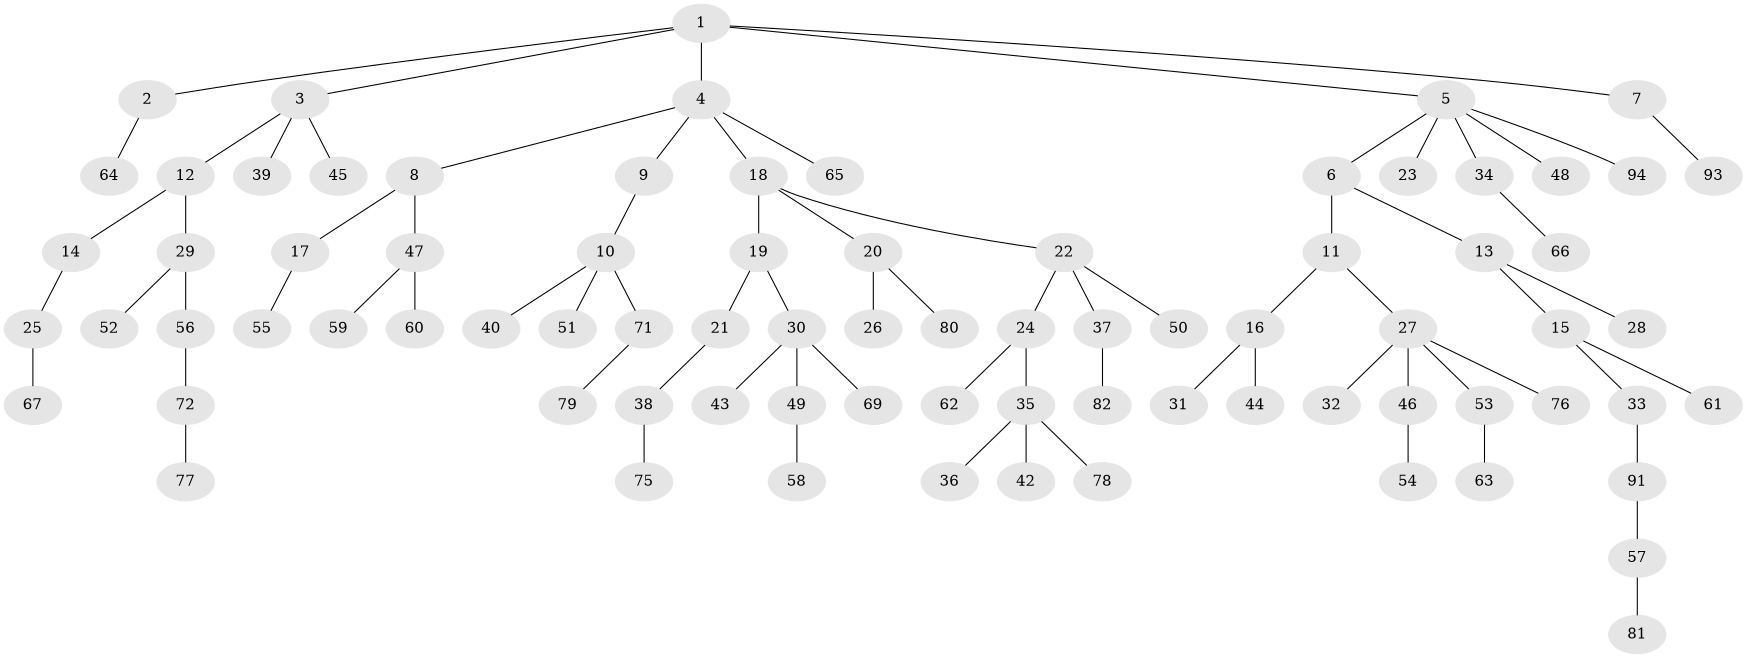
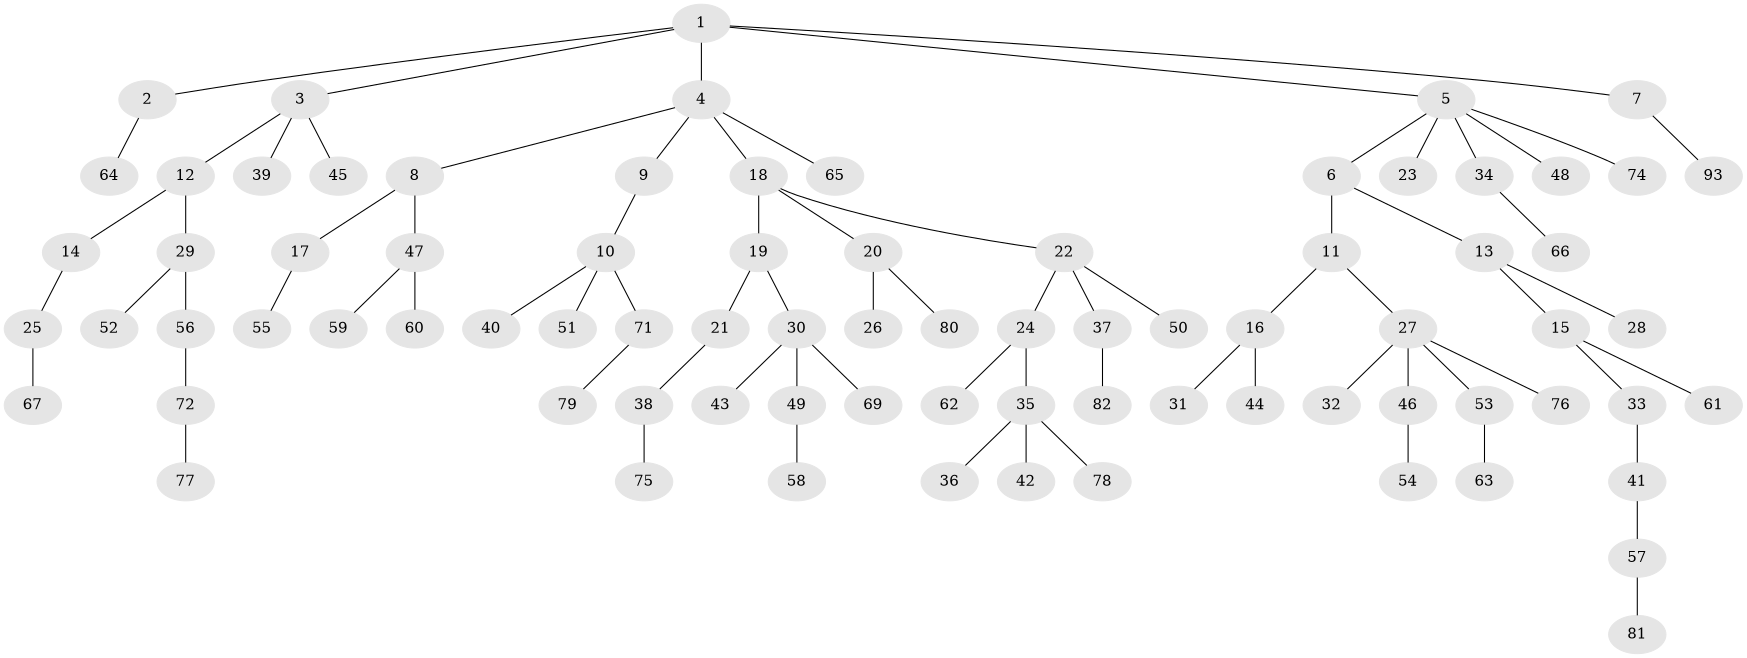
node "94": label "94" -> "74"
node "91": label "91" -> "41"
